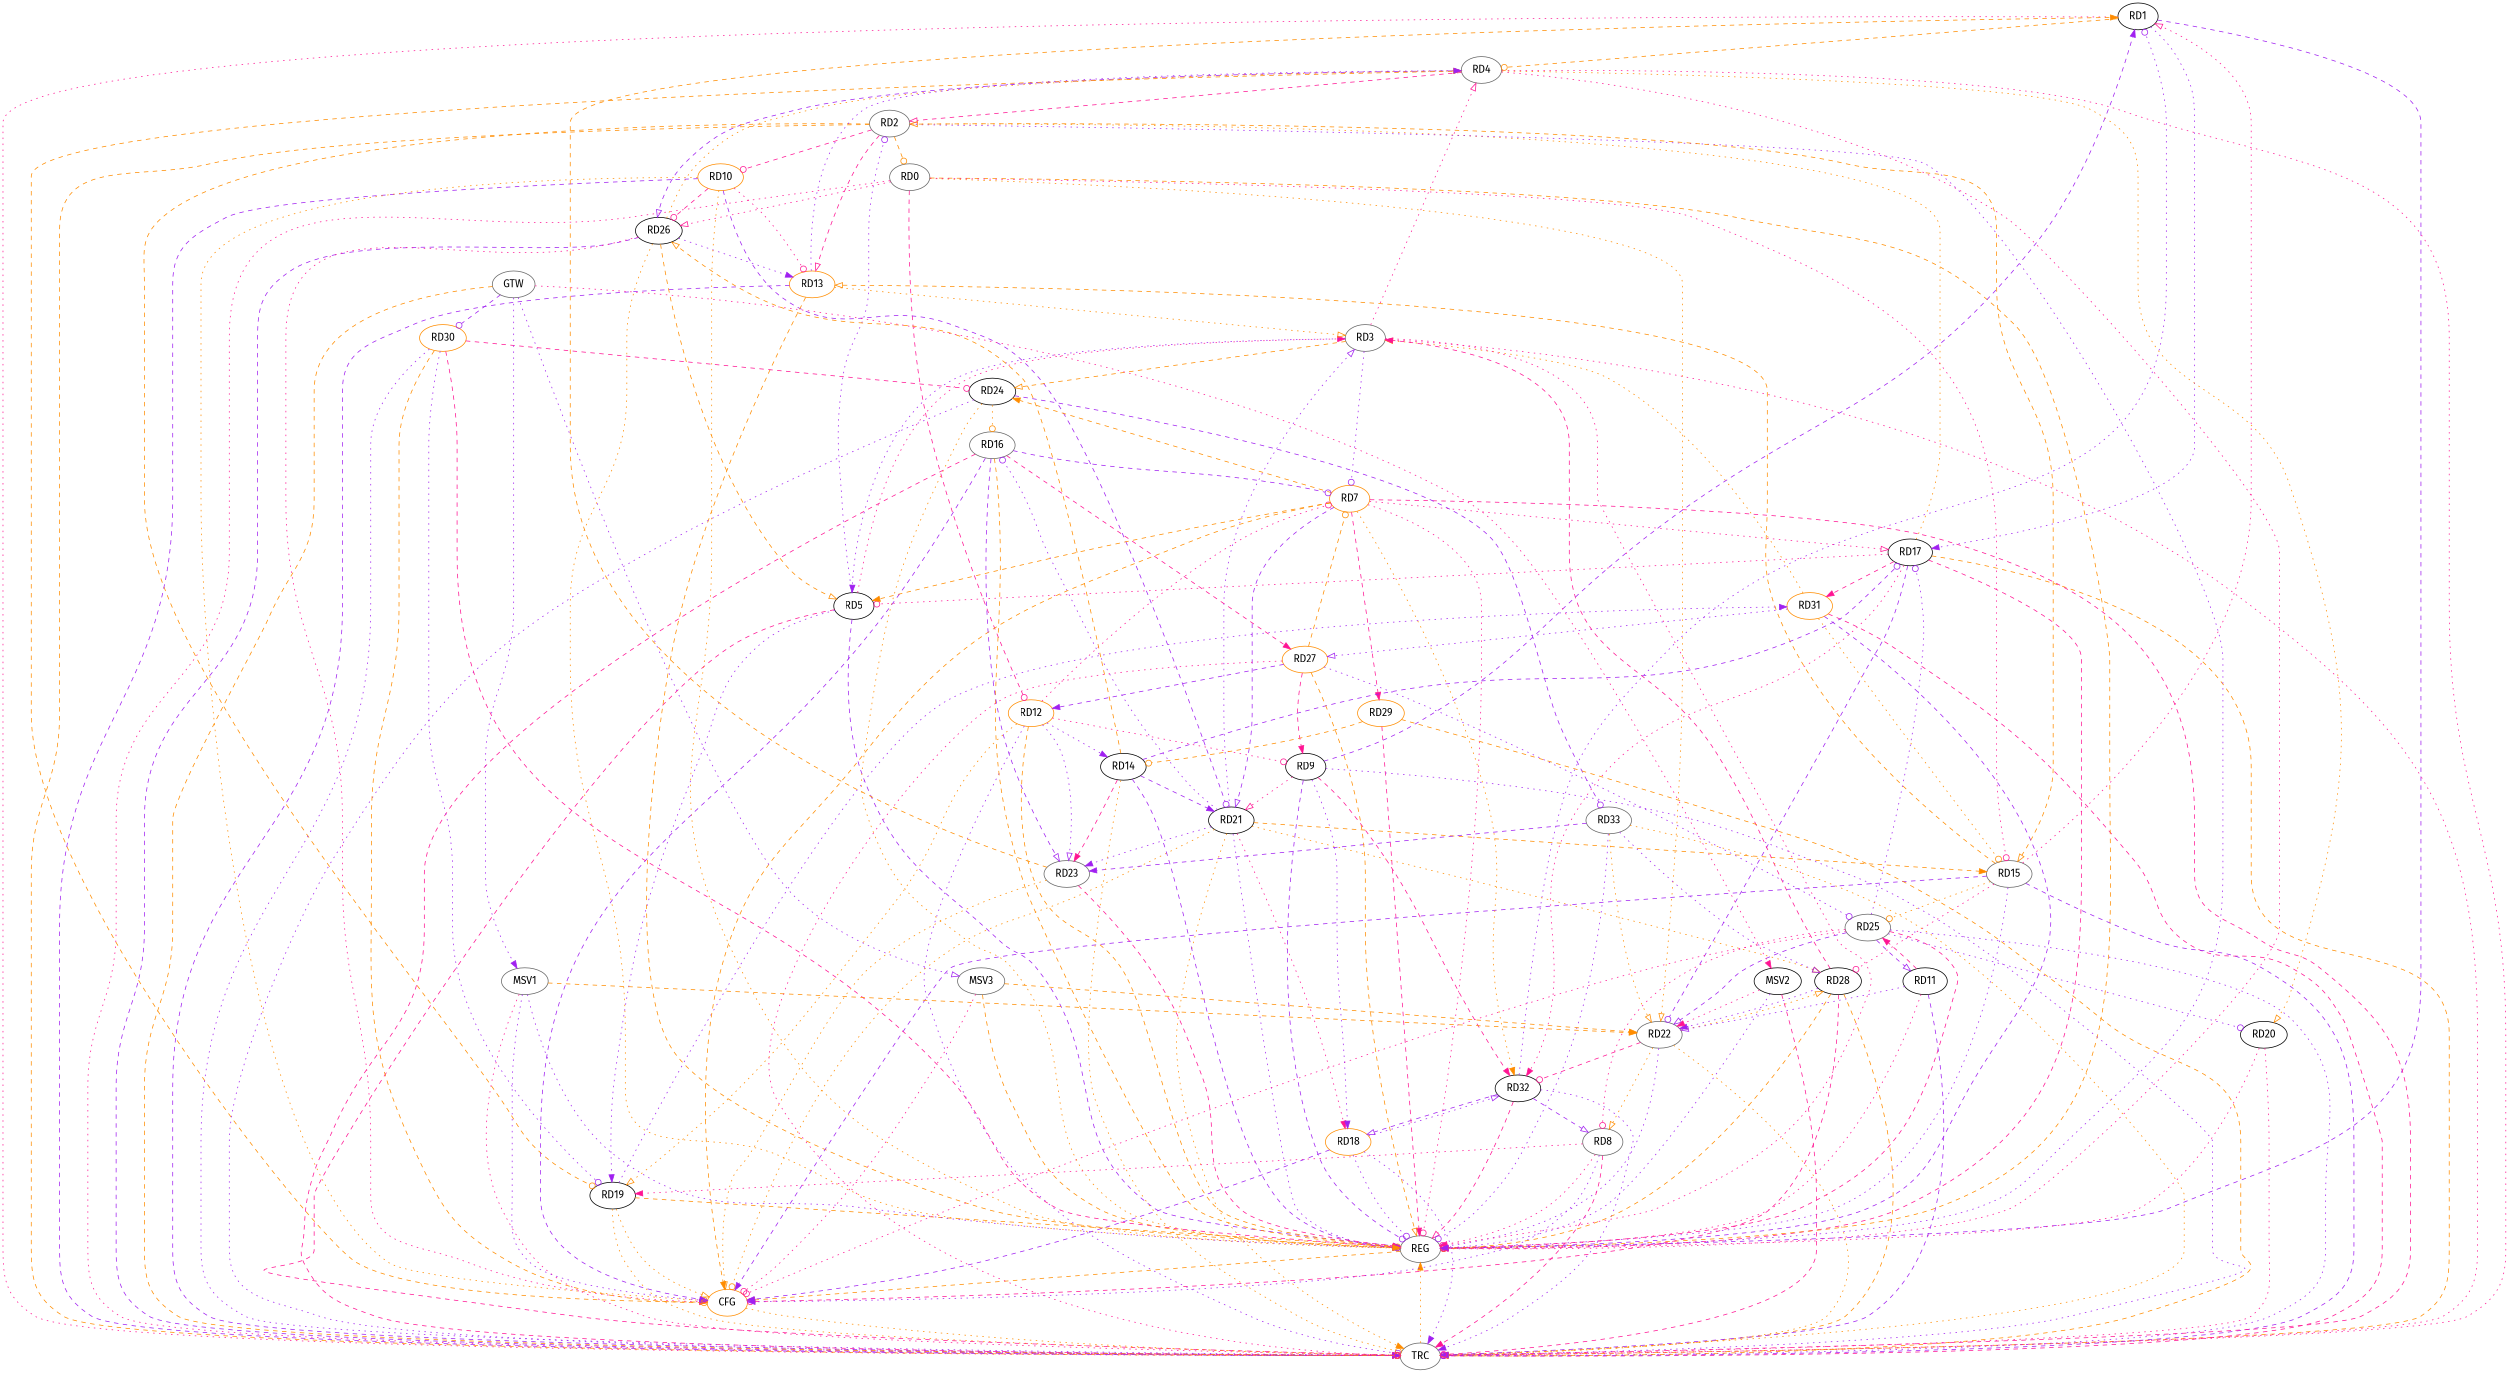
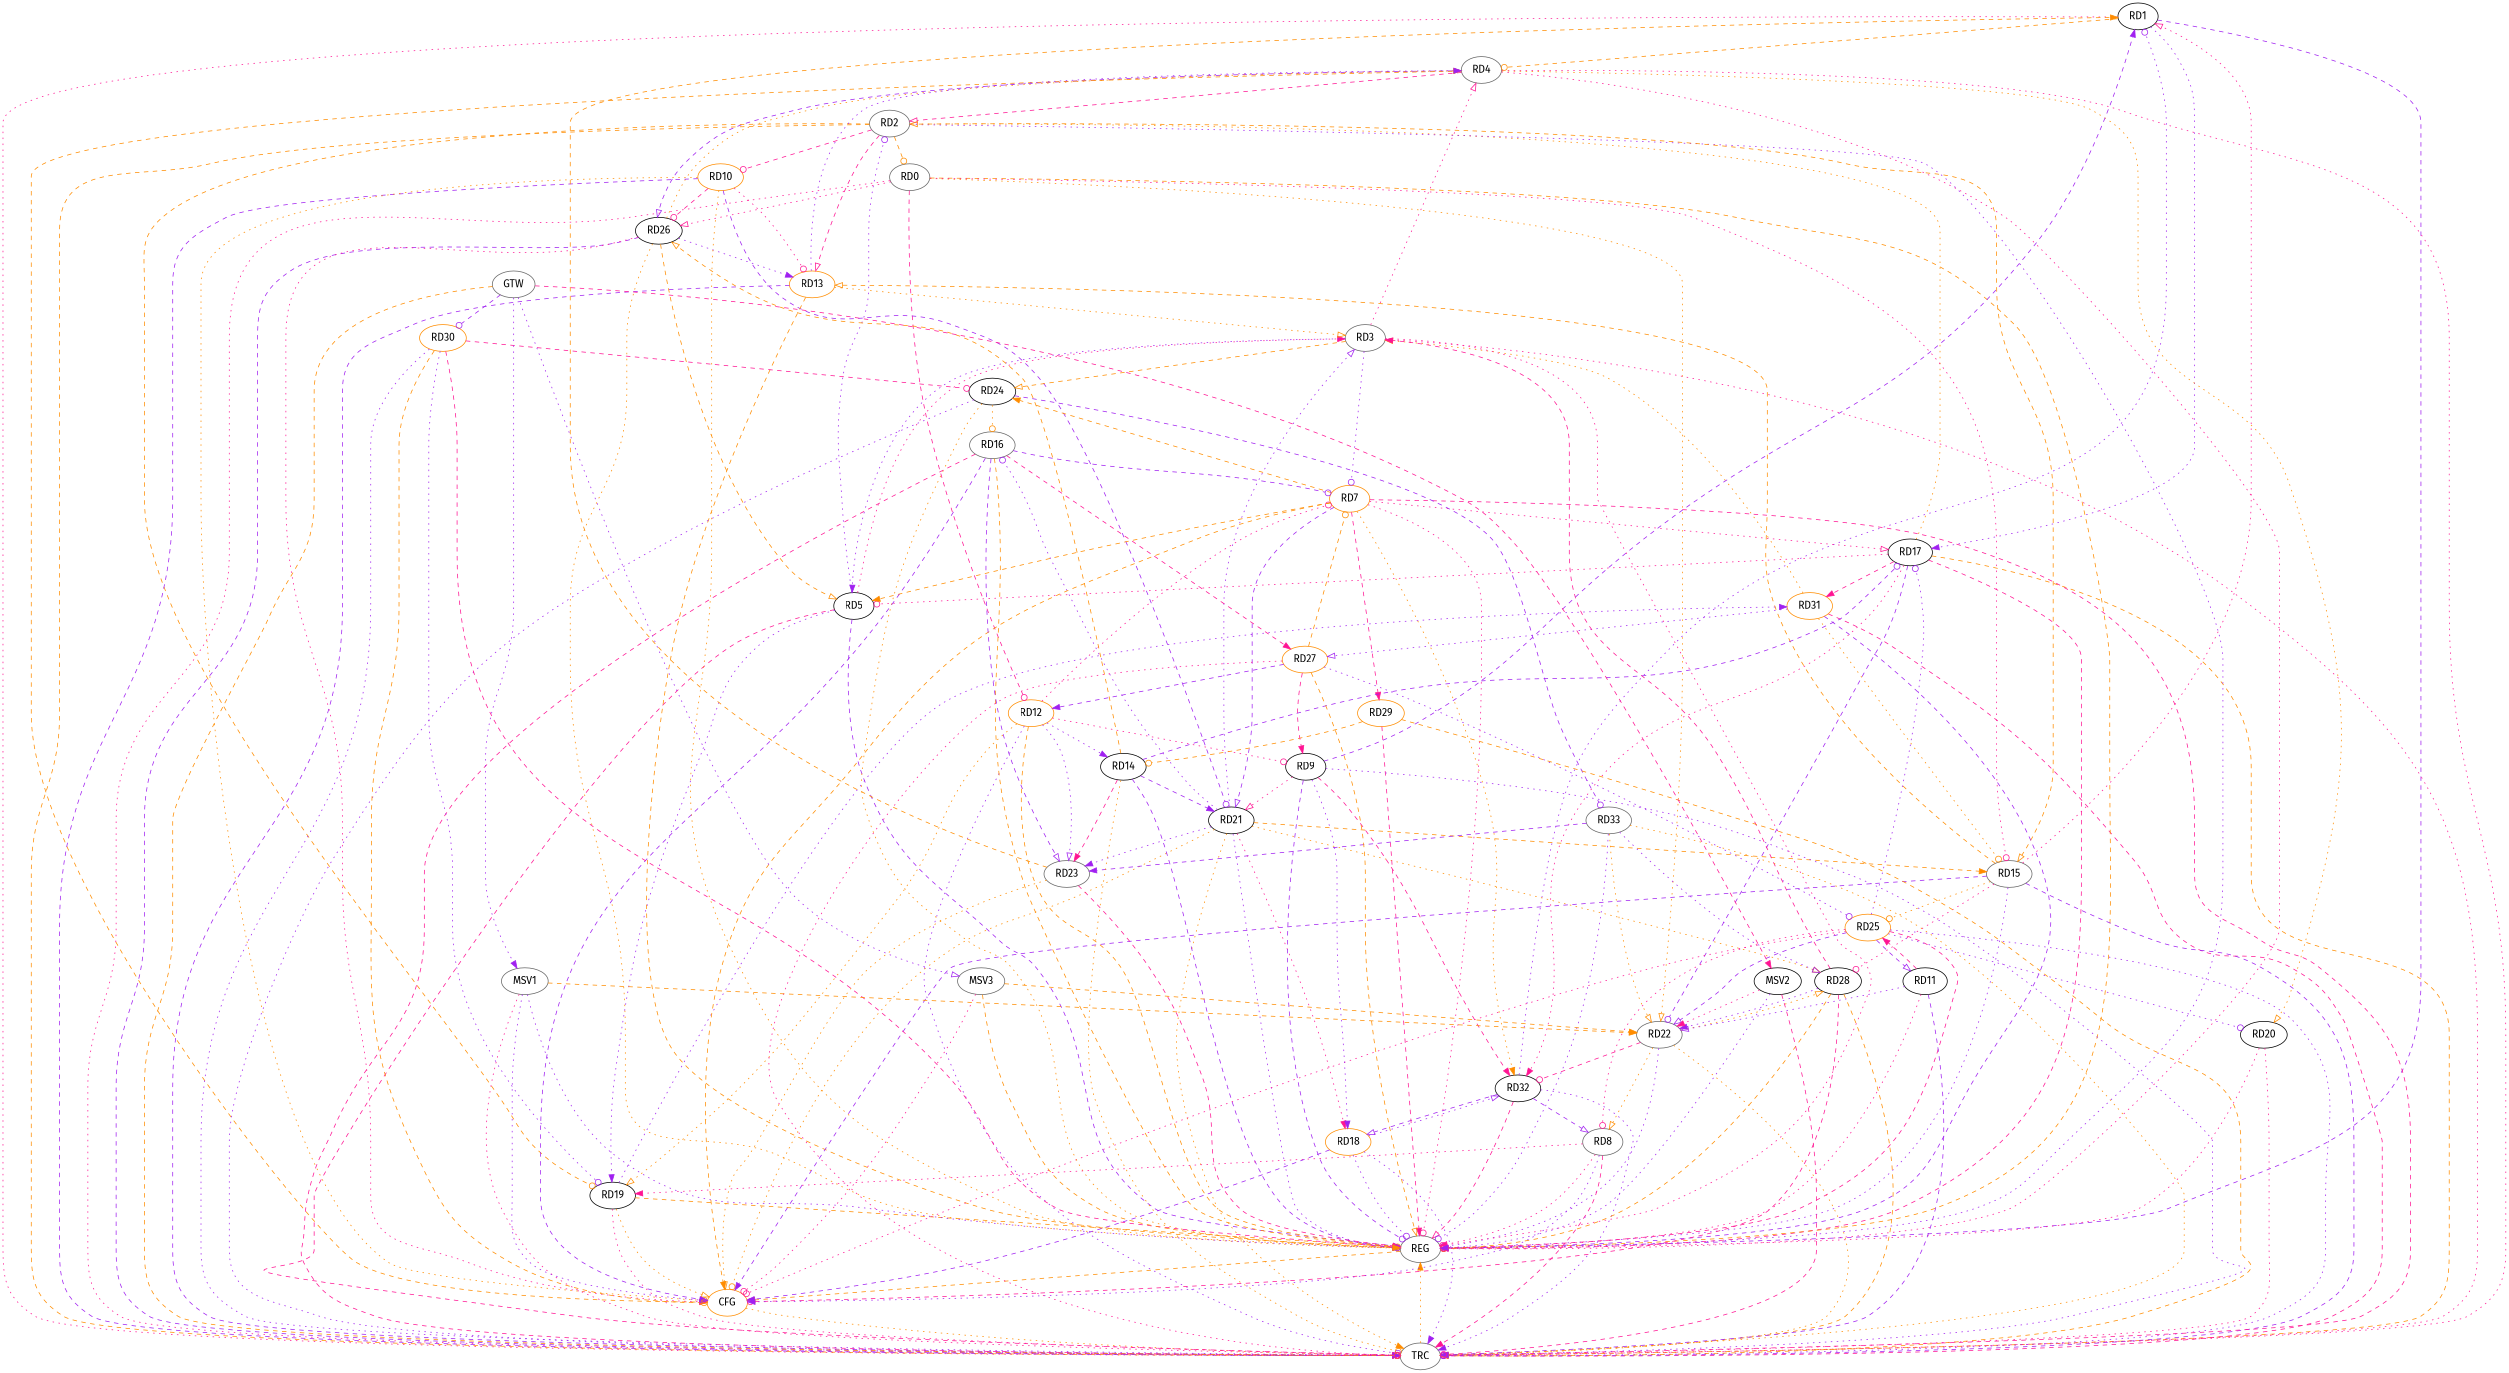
edge "GTW" -> "MSV2": style dotted -> dashed
node "RD25": color gray40 -> darkorange
edge "RD19" -> "TRC": color darkorange -> deeppink
